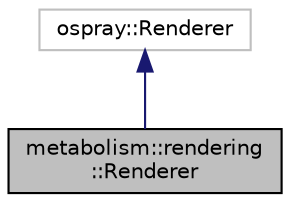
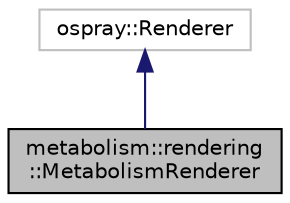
node "metabolism::rendering ::Renderer": label "metabolism::rendering ::Renderer" -> "metabolism::rendering ::MetabolismRenderer"
